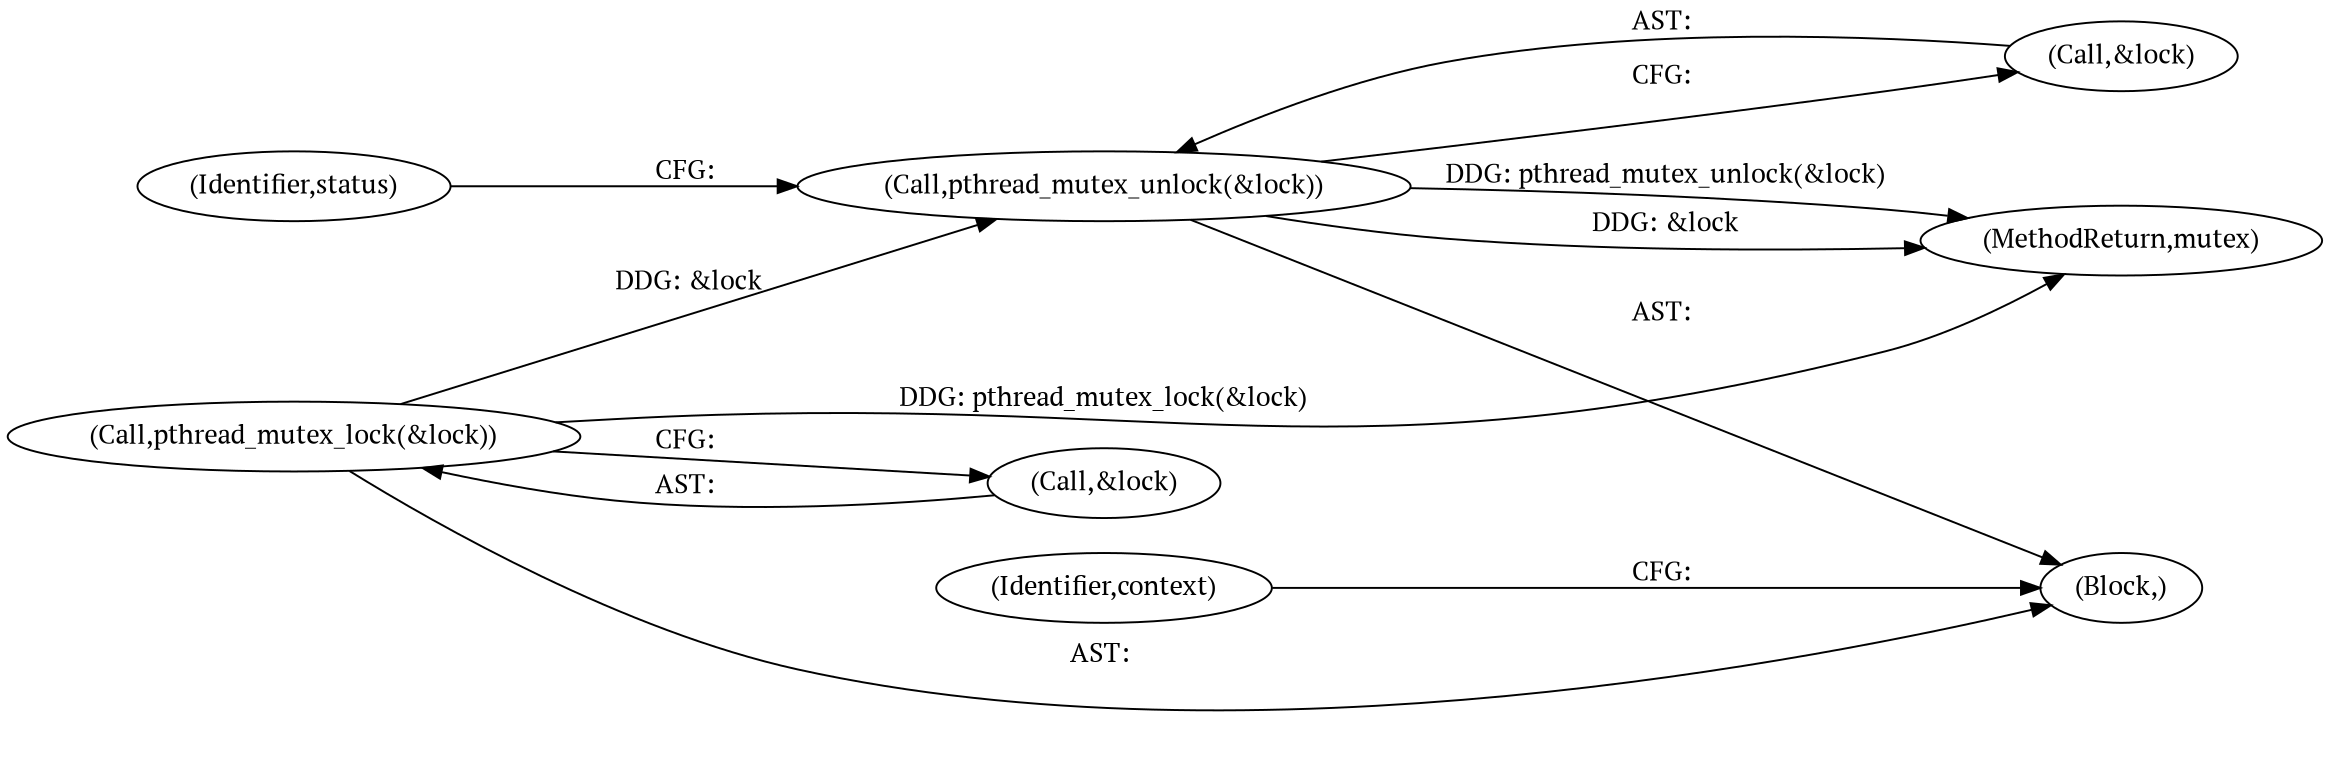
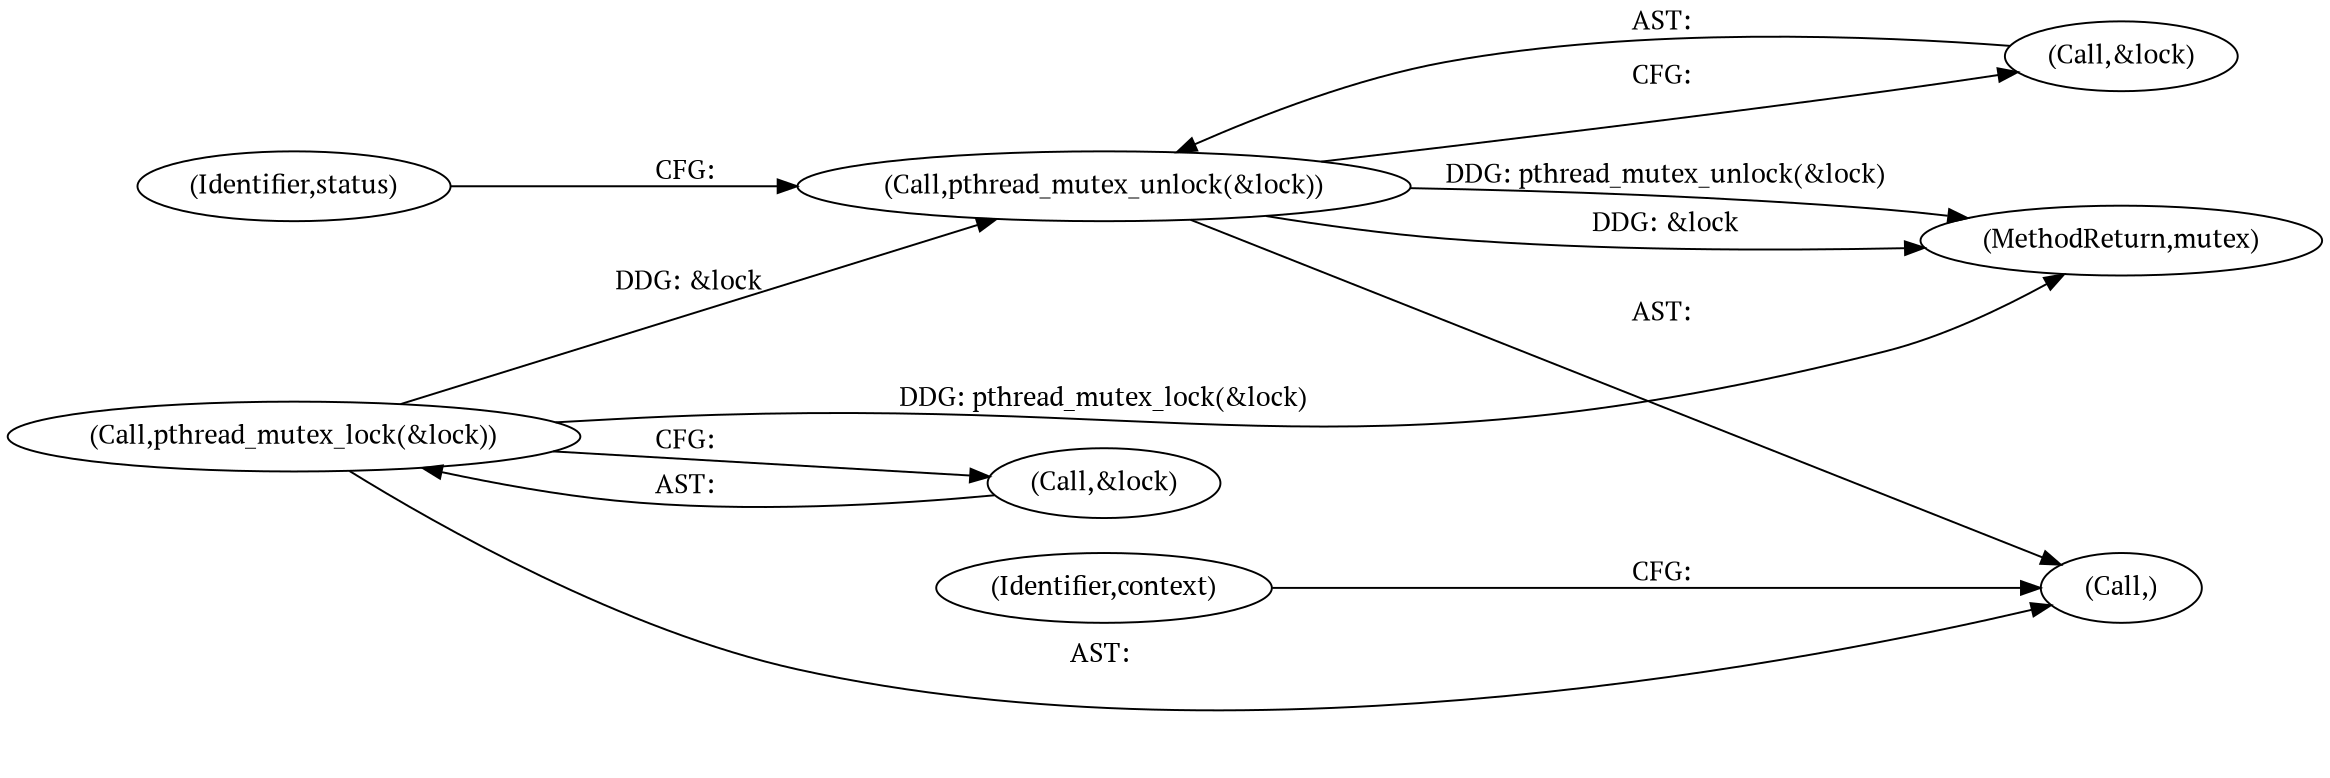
node "(Block,)": label "(Block,)" -> "(Call,)"
